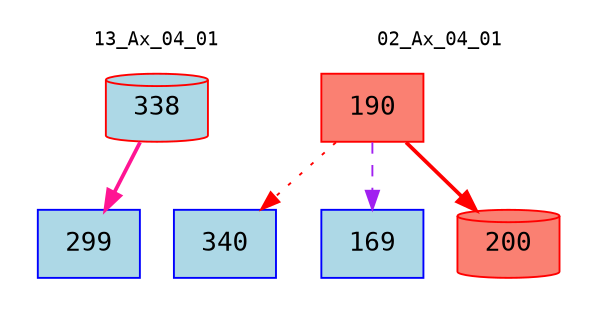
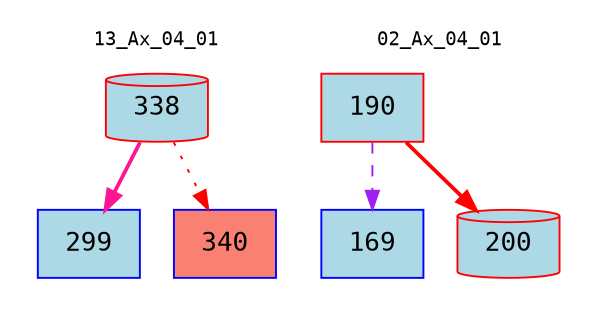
node "190": fillcolor salmon -> lightblue
edge "190" -> "340": now "338" -> "340"
node "340": fillcolor lightblue -> salmon
node "200": fillcolor salmon -> lightblue
